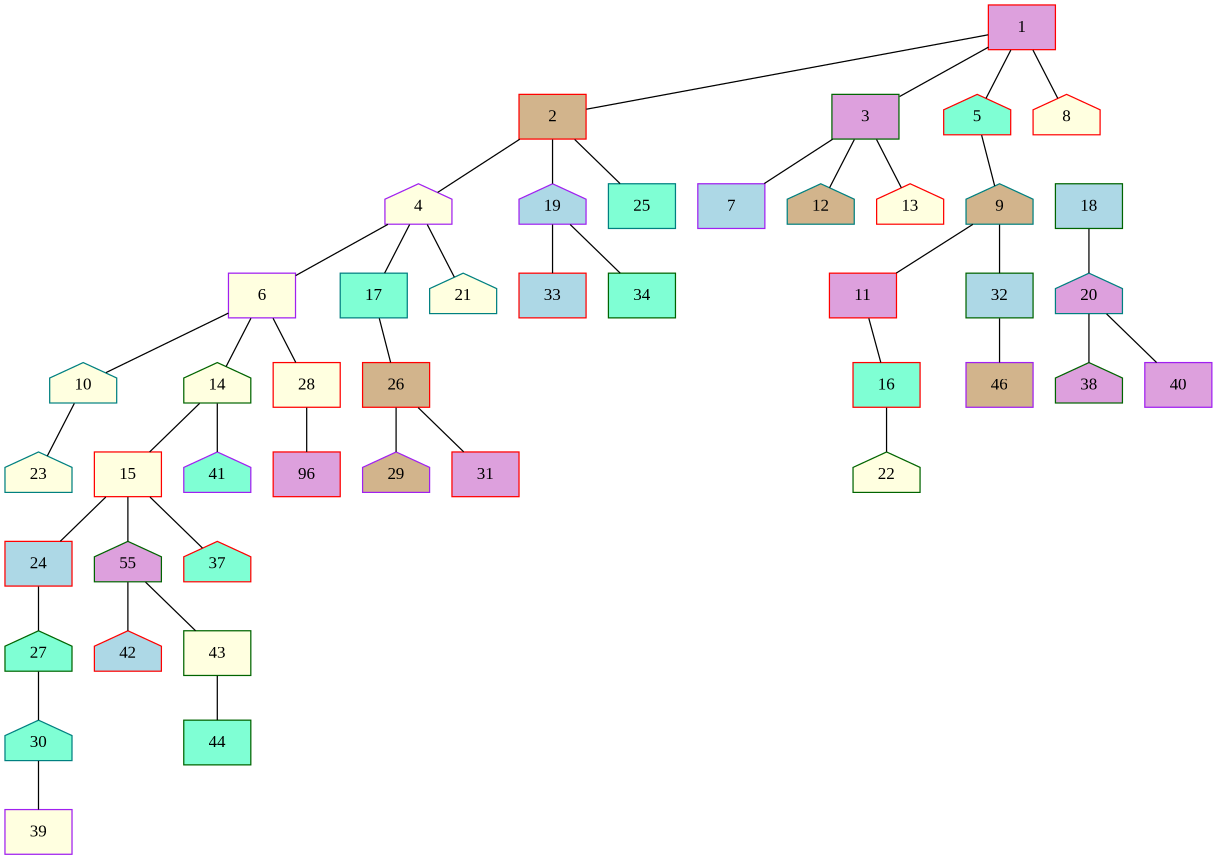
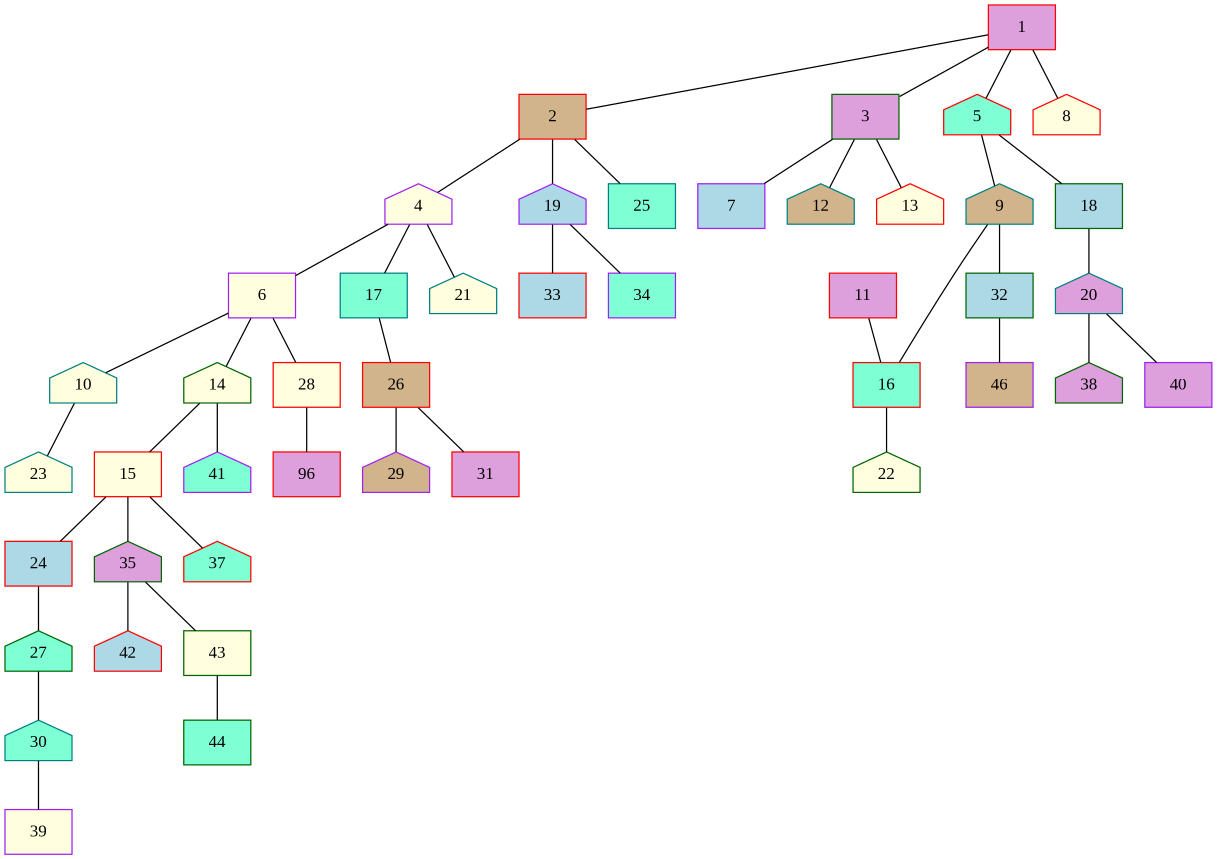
edge "5" -- "18": added
edge "9" -- "11": now "9" -- "16"
node "34": color darkgreen -> purple
node "55": label "55" -> "35"
